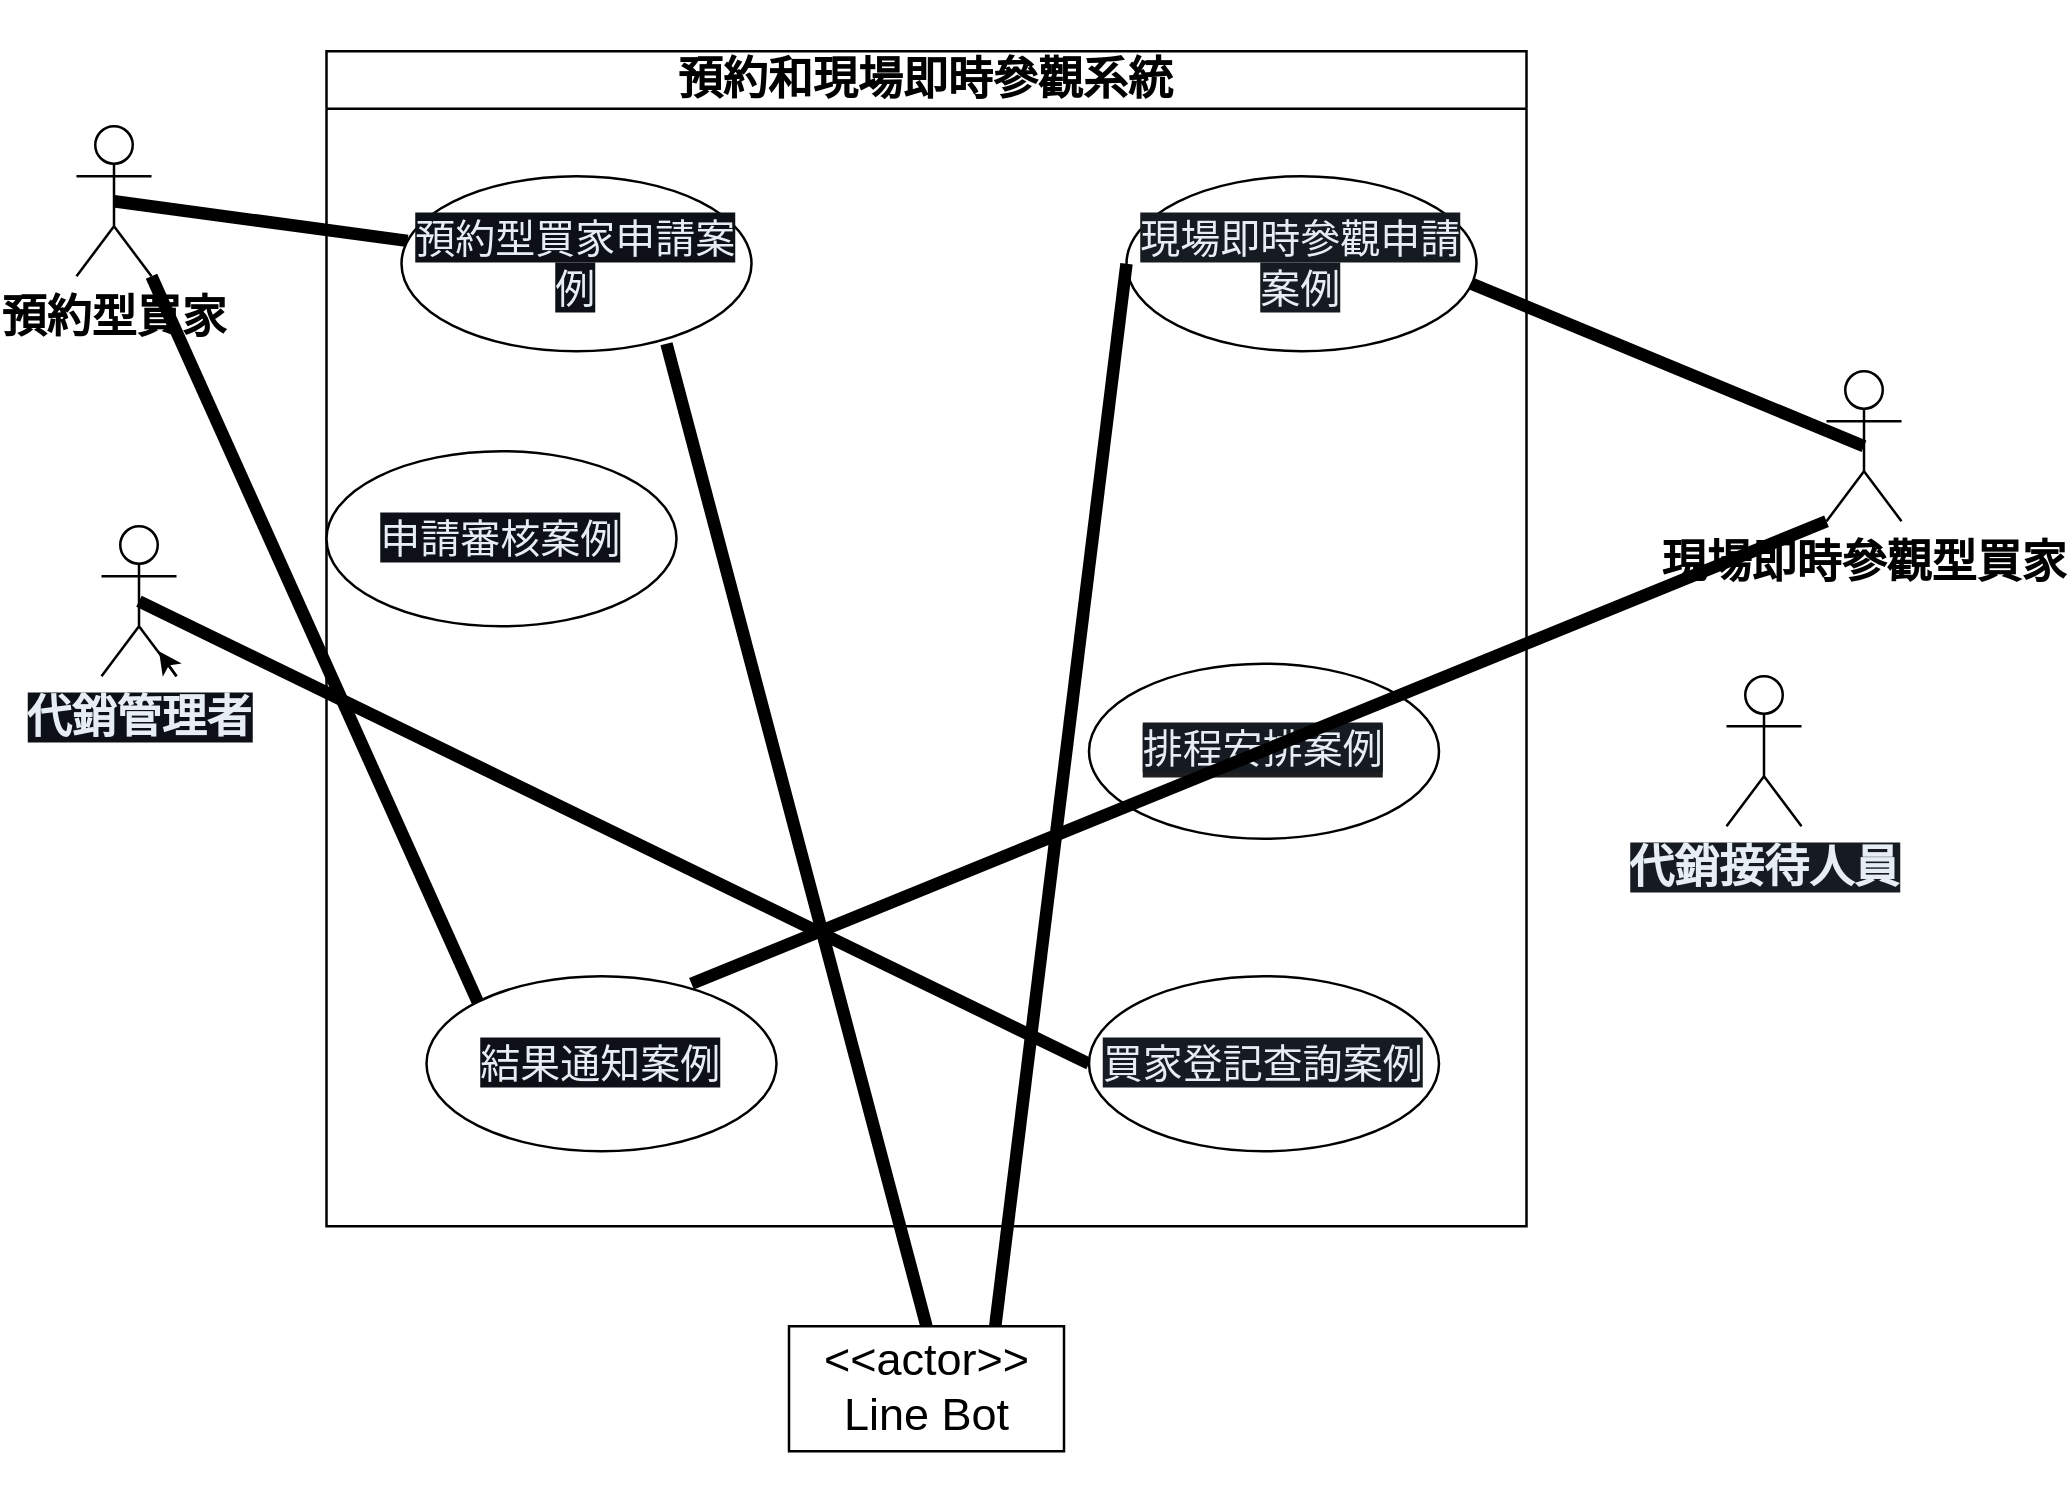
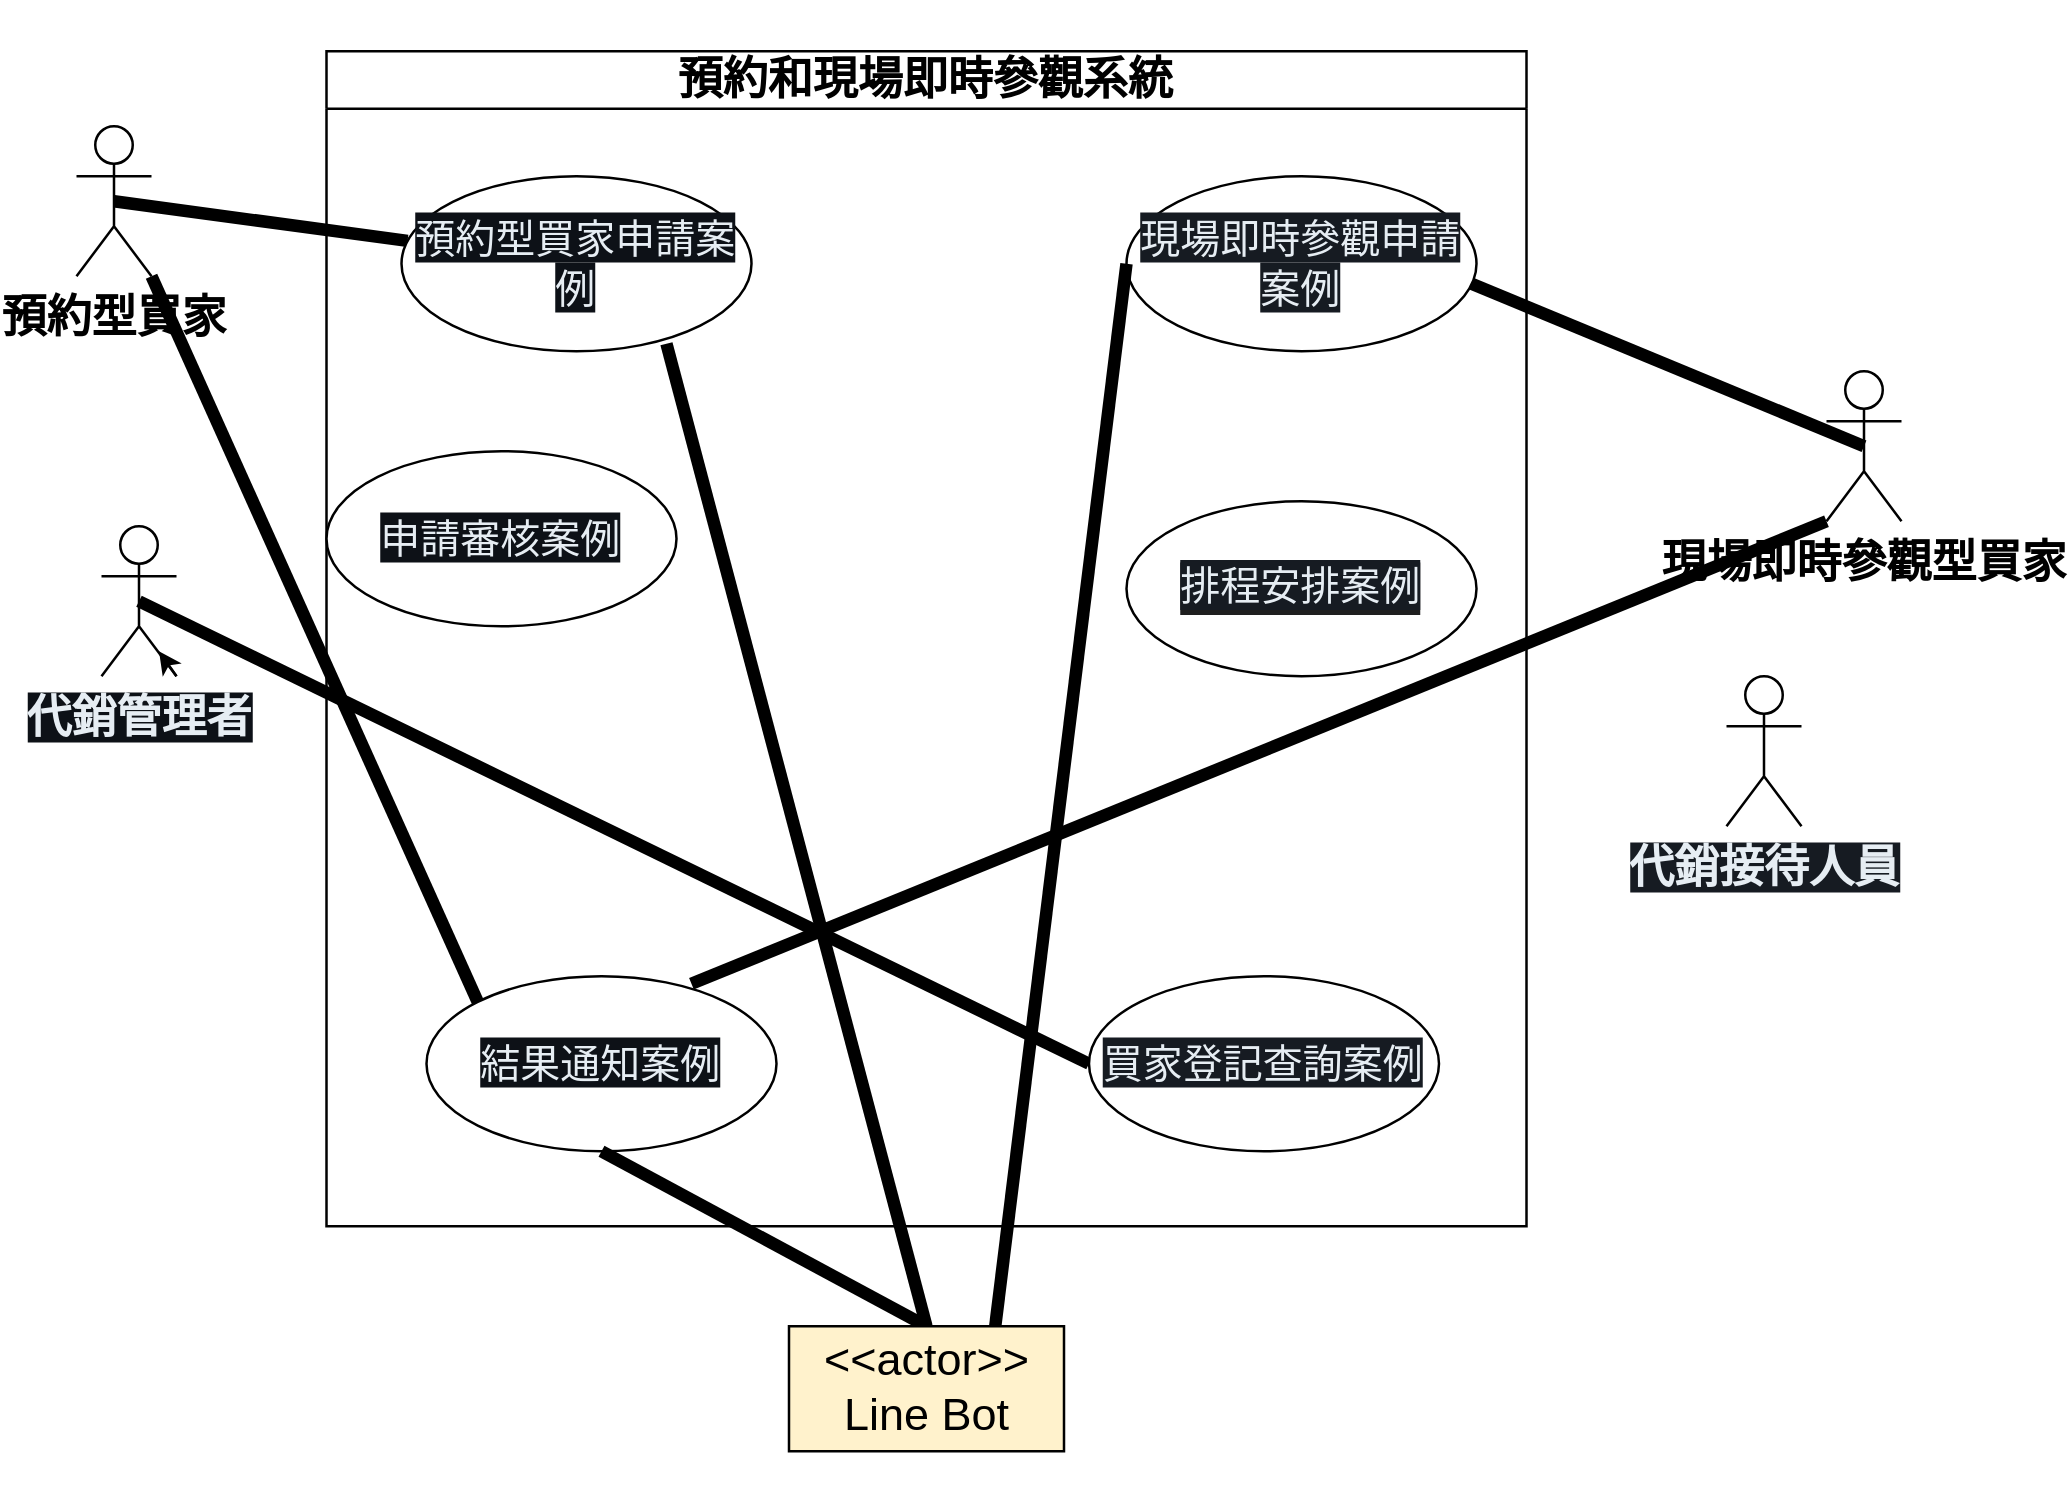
node "排程安排案例": moved (1264, 751) -> (1301, 589)
edge "結果通知案例" -- "<<actor>> Line Bot": added
node "<<actor>> Line Bot": fillcolor #ffffff -> #fff2cc
